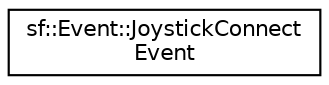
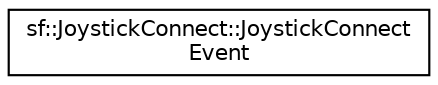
node "sf::Event::JoystickConnect Event": label "sf::Event::JoystickConnect Event" -> "sf::JoystickConnect::JoystickConnect Event"
